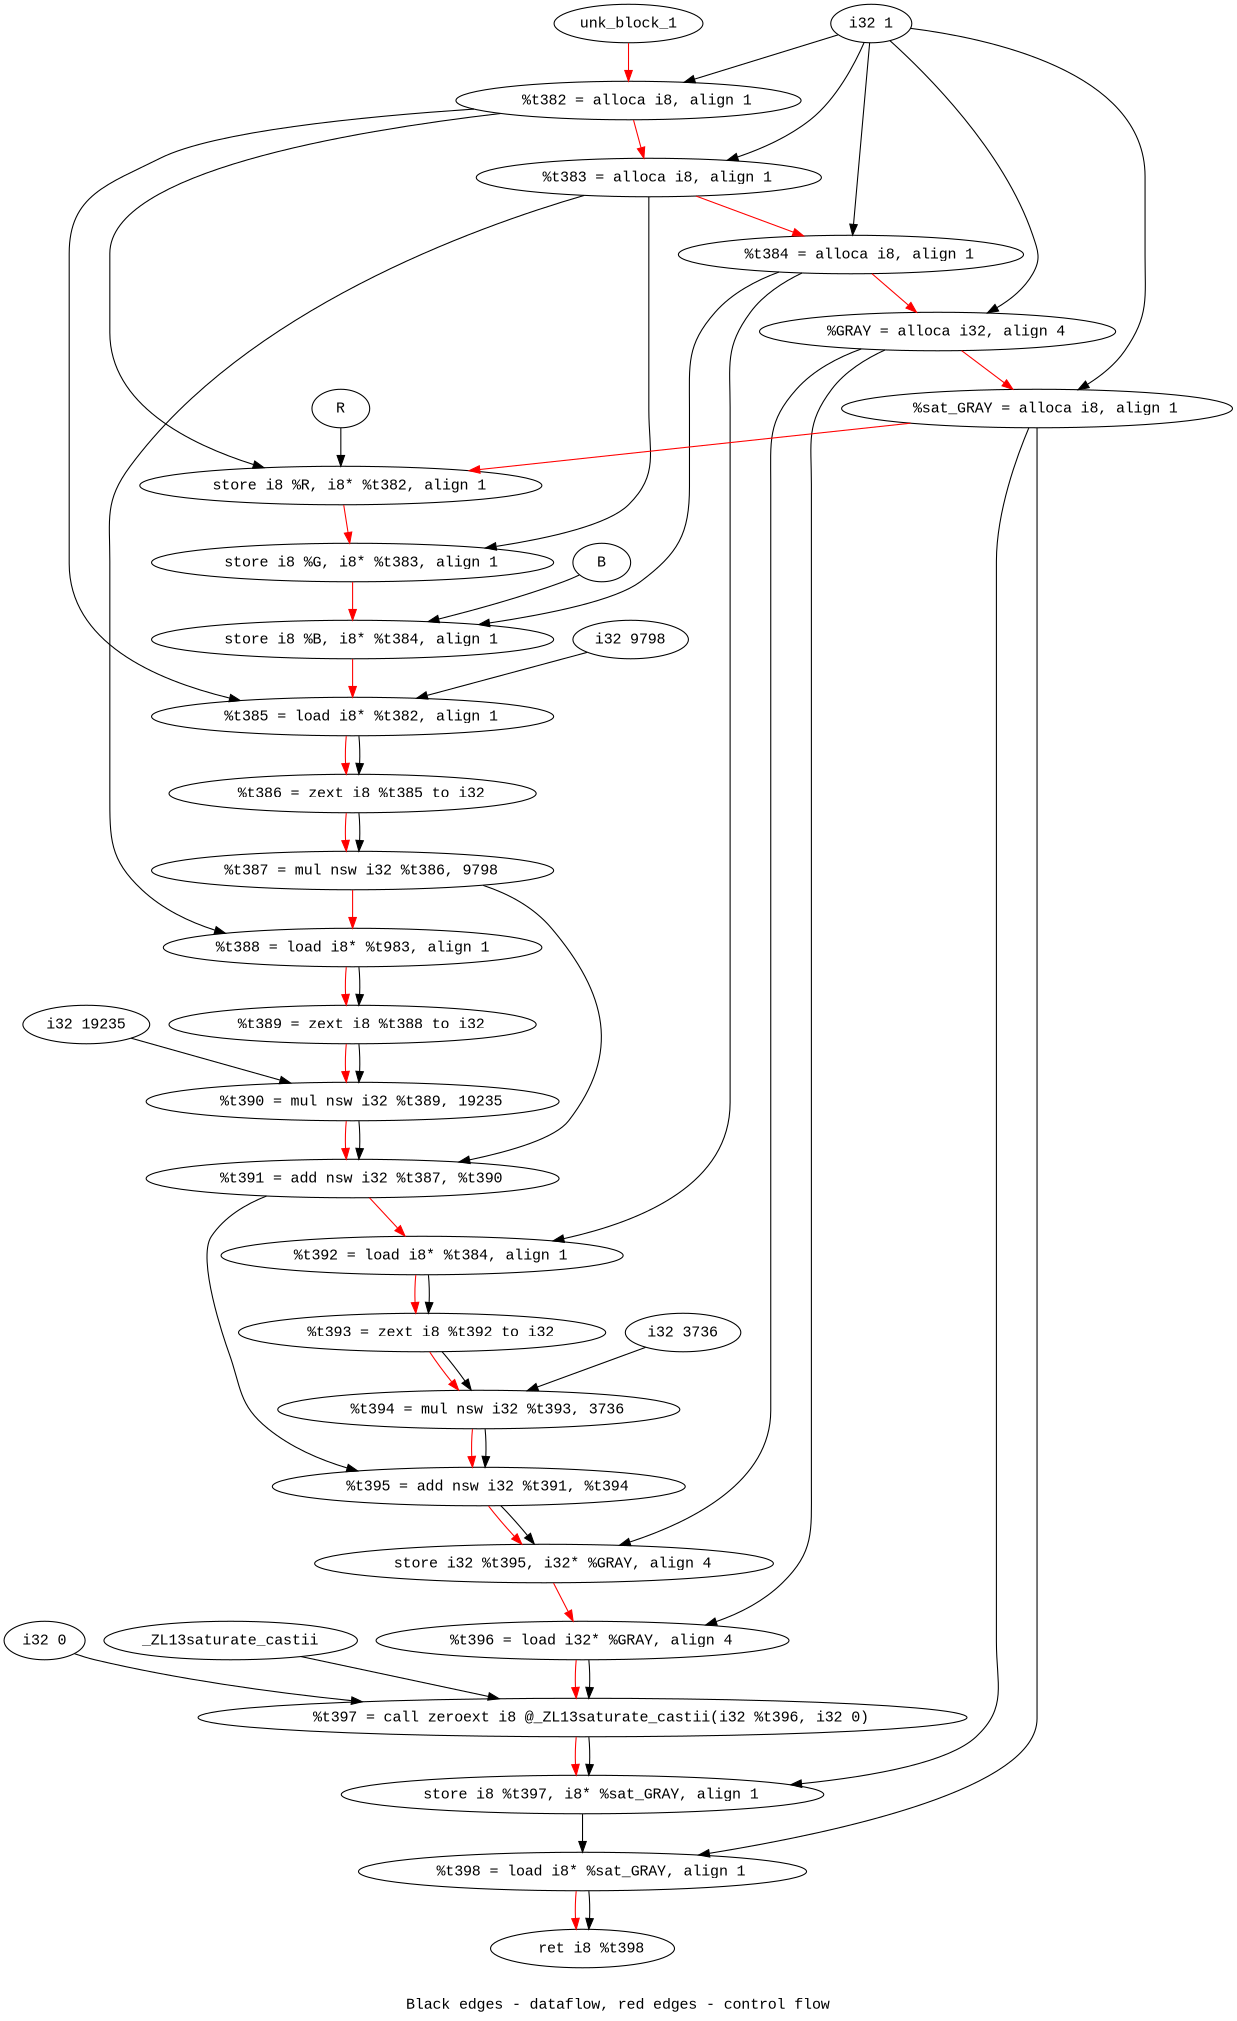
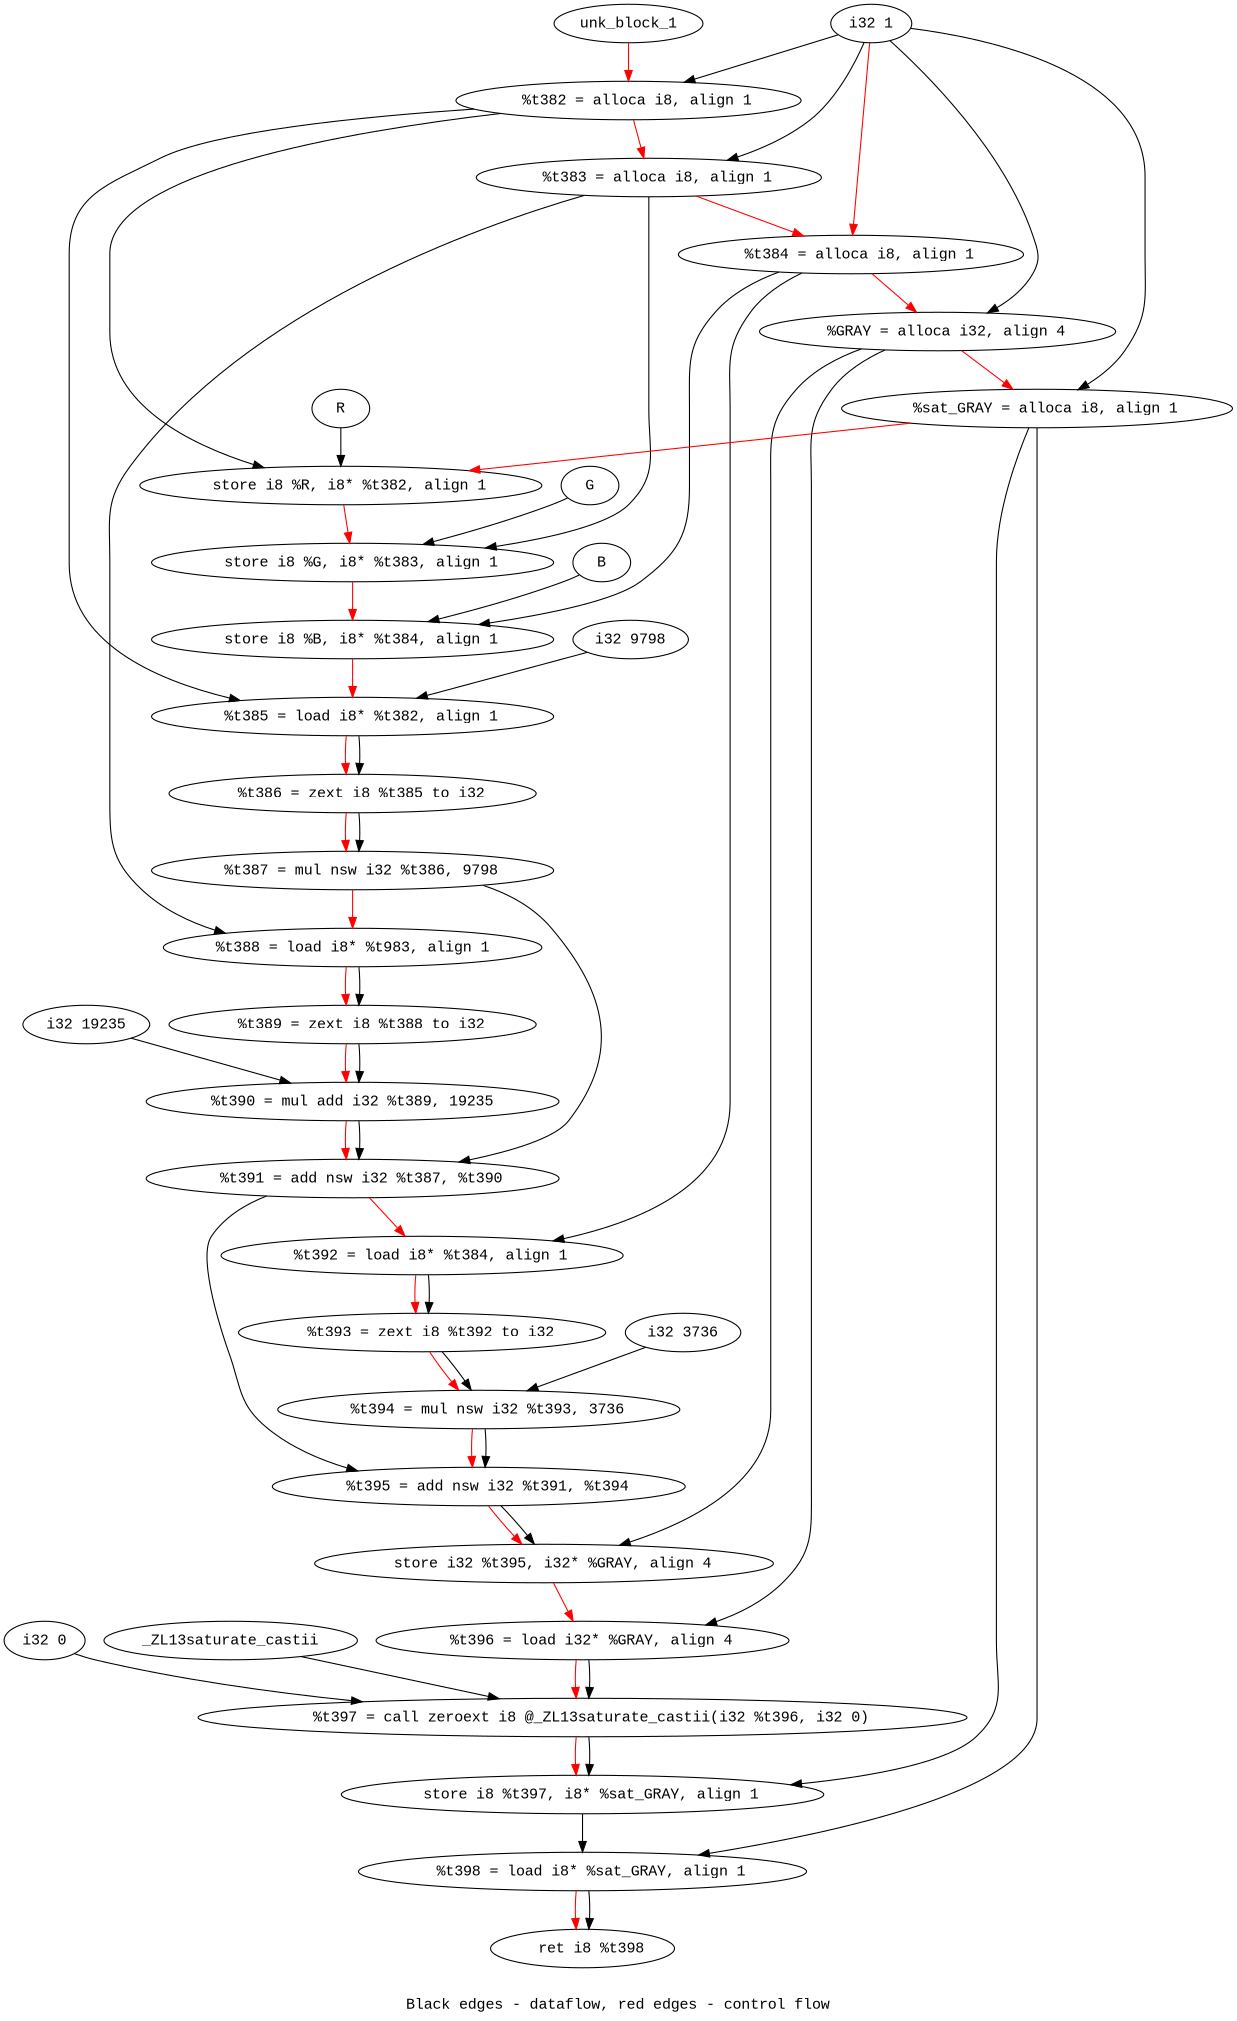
edge "i32 1" -> "%t384 = alloca i8, align 1": color black -> red
node "G": added
node "%t390 = mul nsw i32 %t389, 19235": label "%t390 = mul nsw i32 %t389, 19235" -> "%t390 = mul add i32 %t389, 19235"
